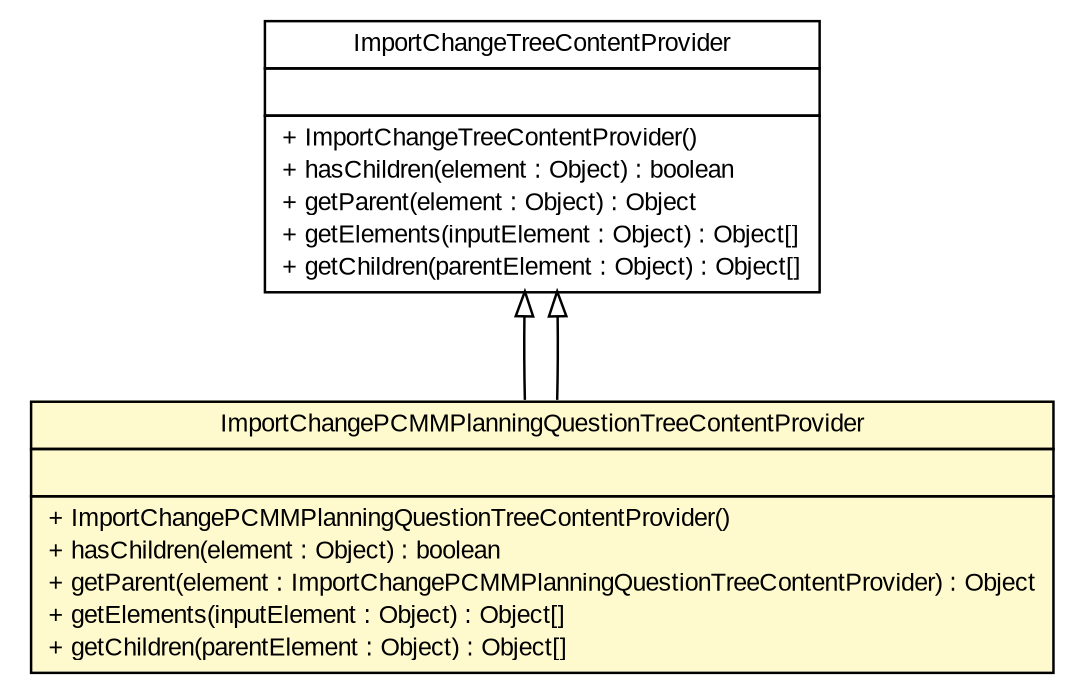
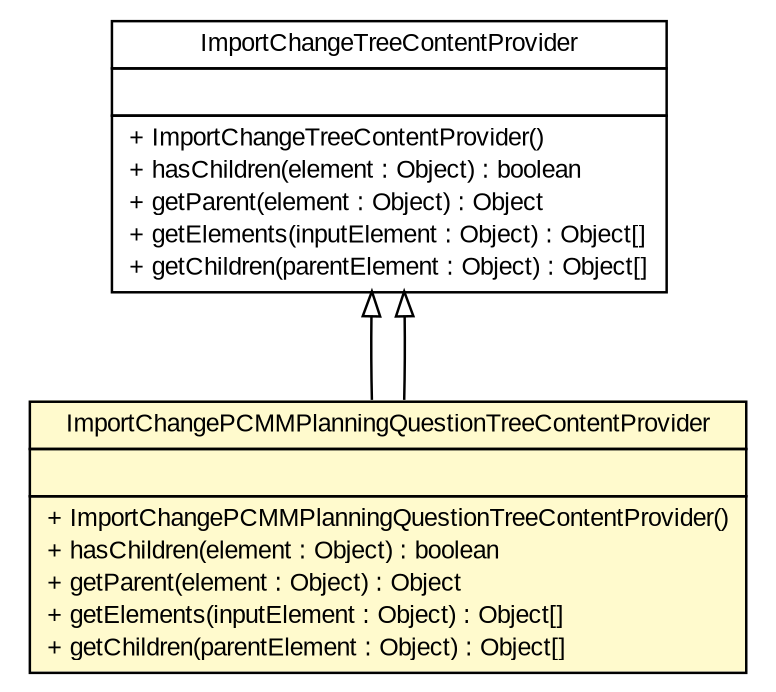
node "ImportChangePCMMPlanningQuestionTreeContentProvider": text "+ getParent(element : ImportChangePCMMPlanningQuestionTreeContentProvider) : Object" -> "+ getParent(element : Object) : Object"
